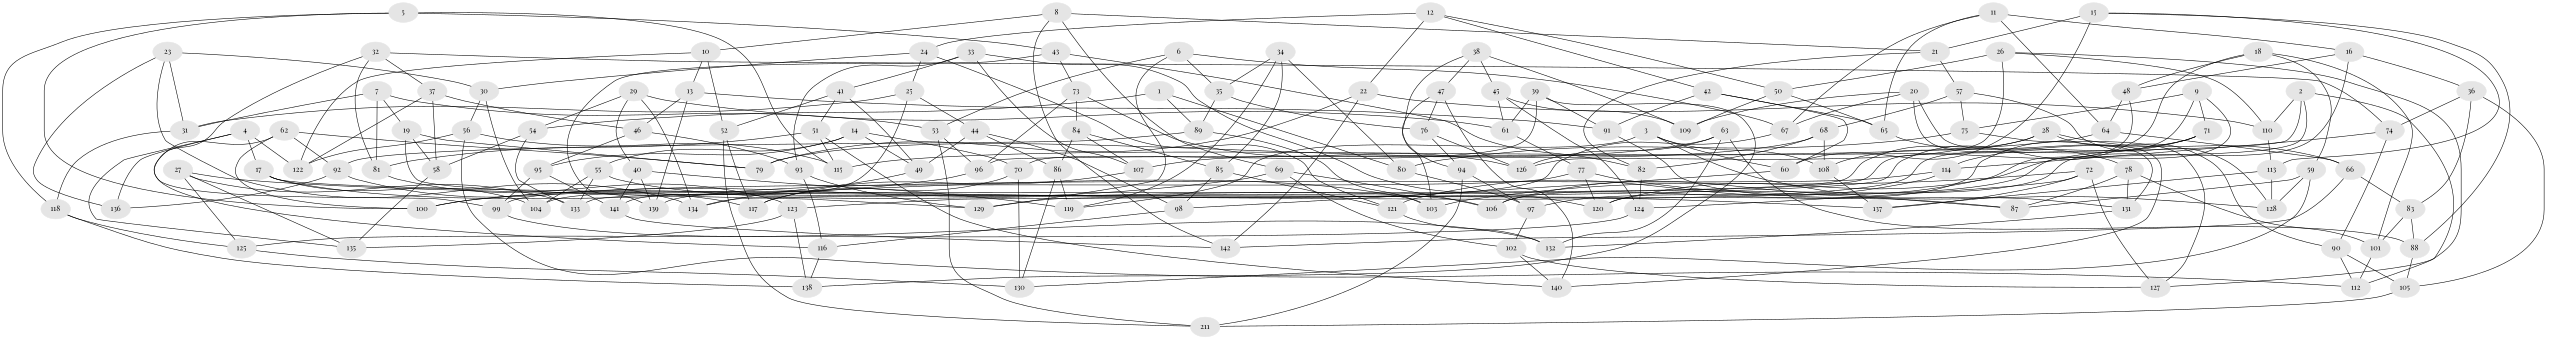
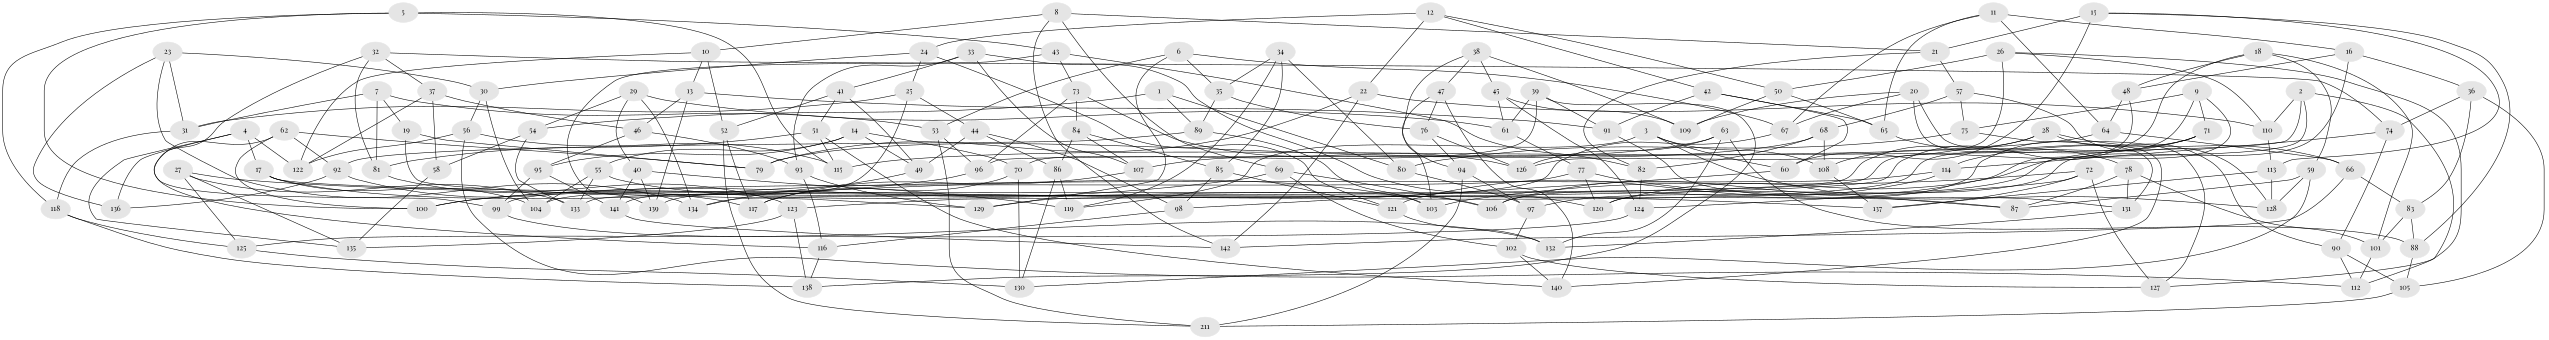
edge "19" -- "58": removed
